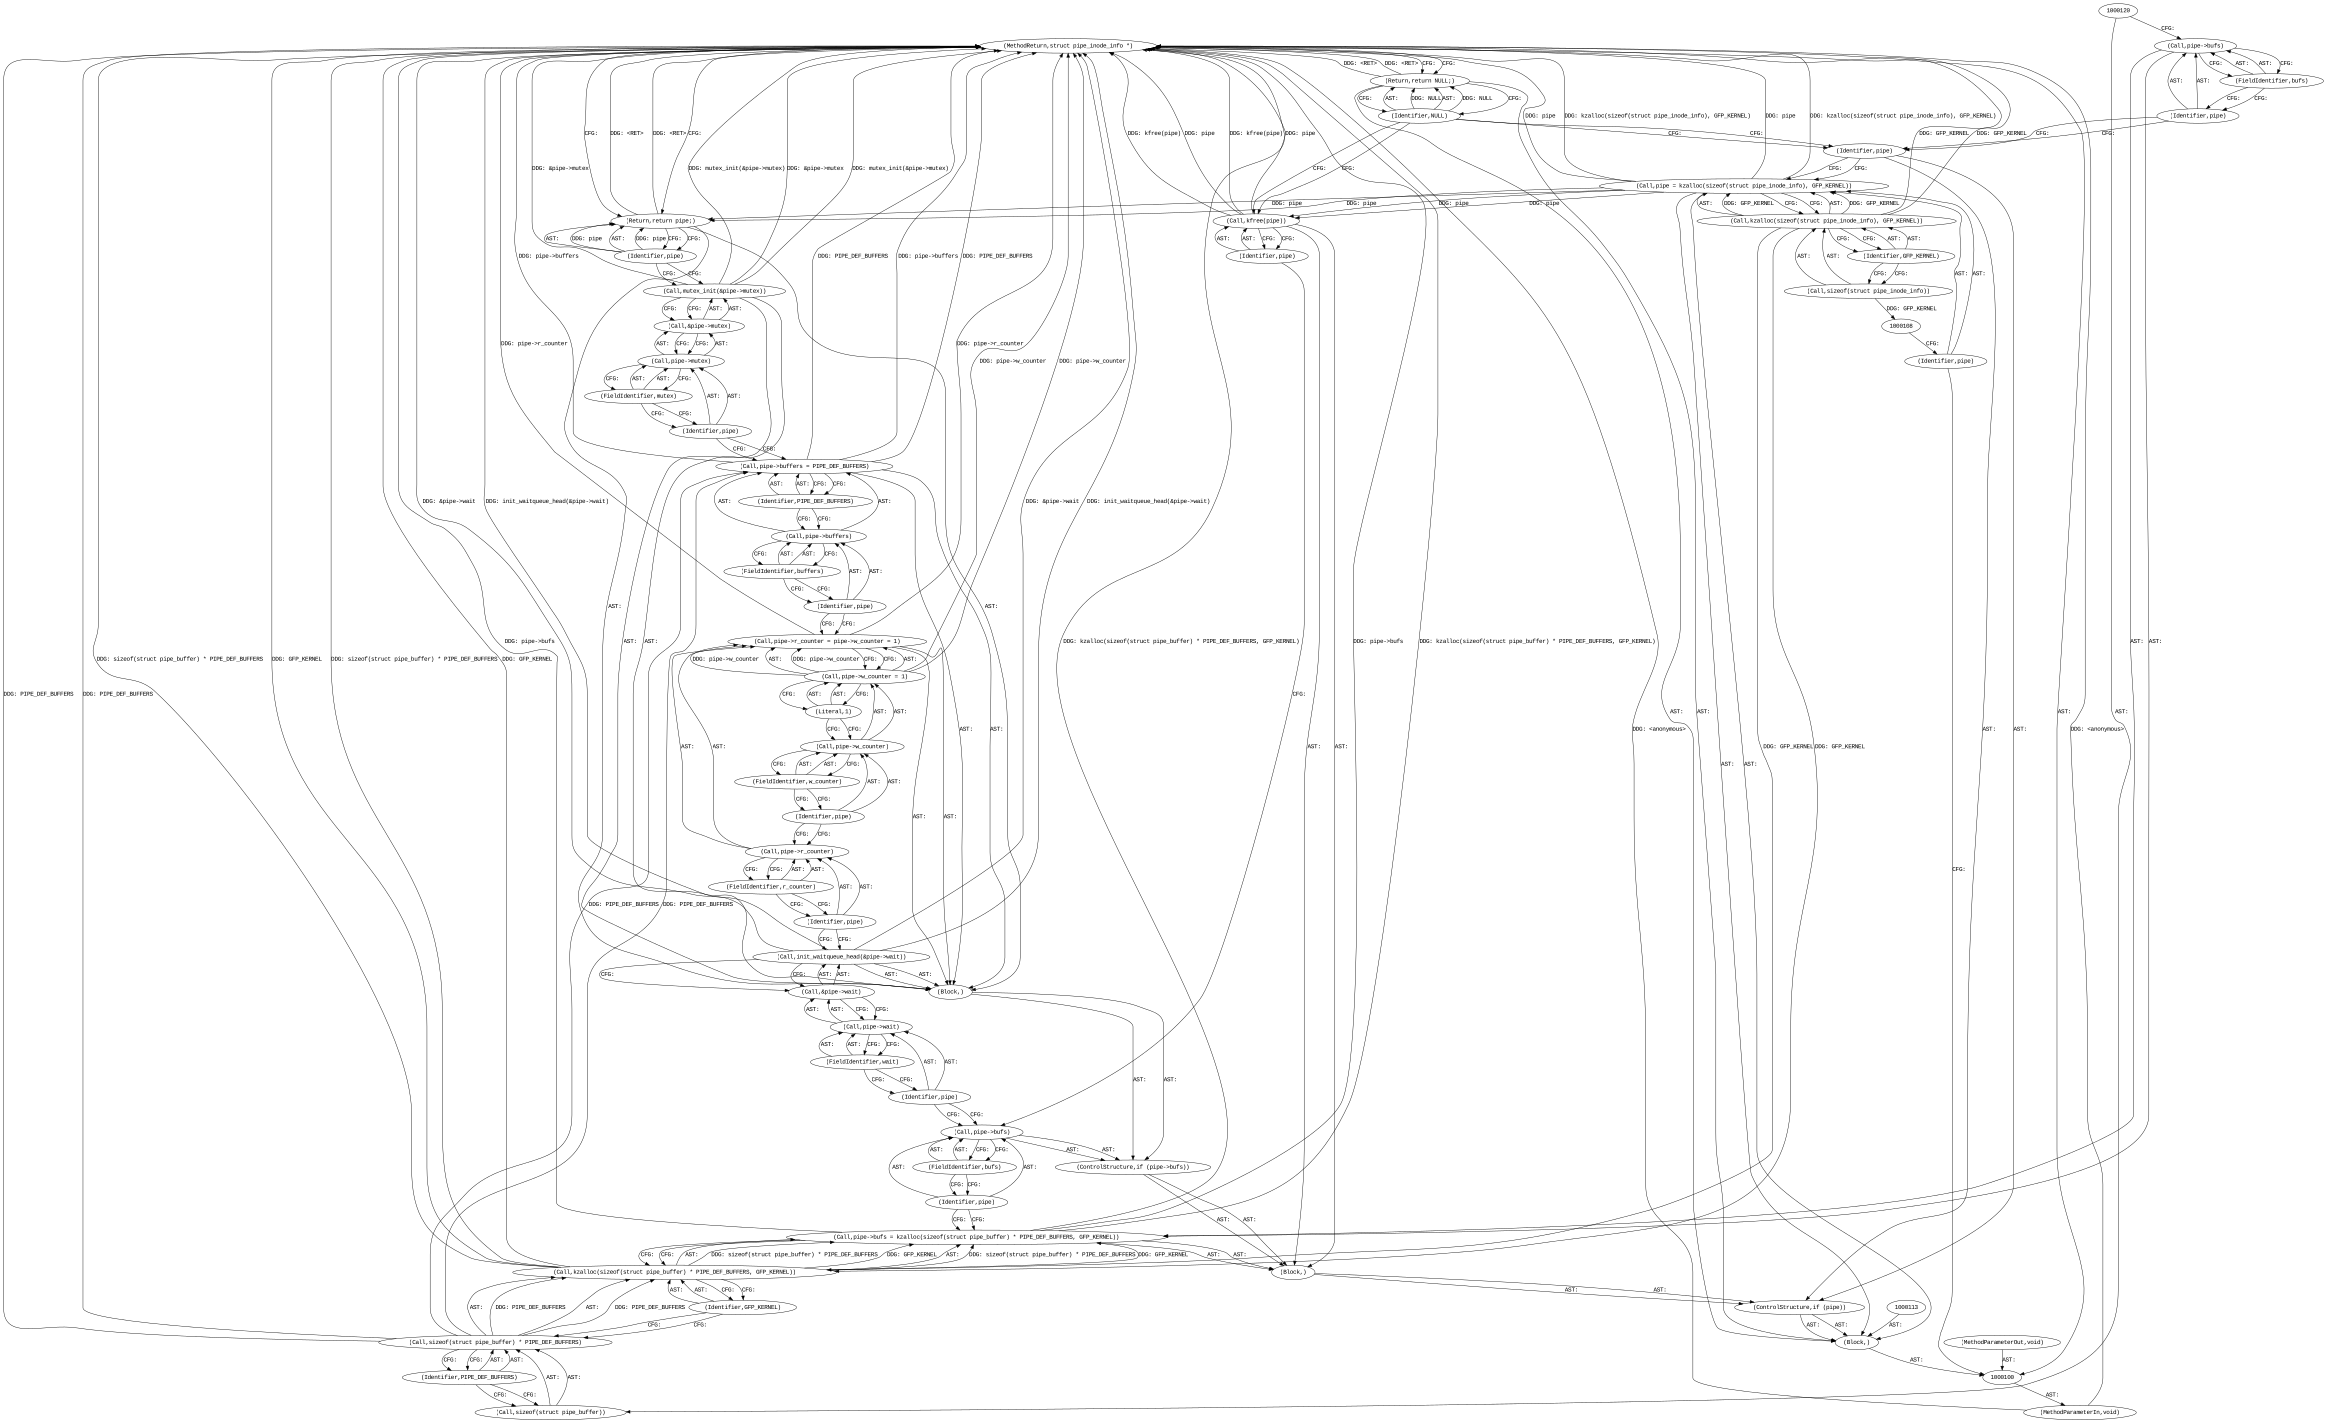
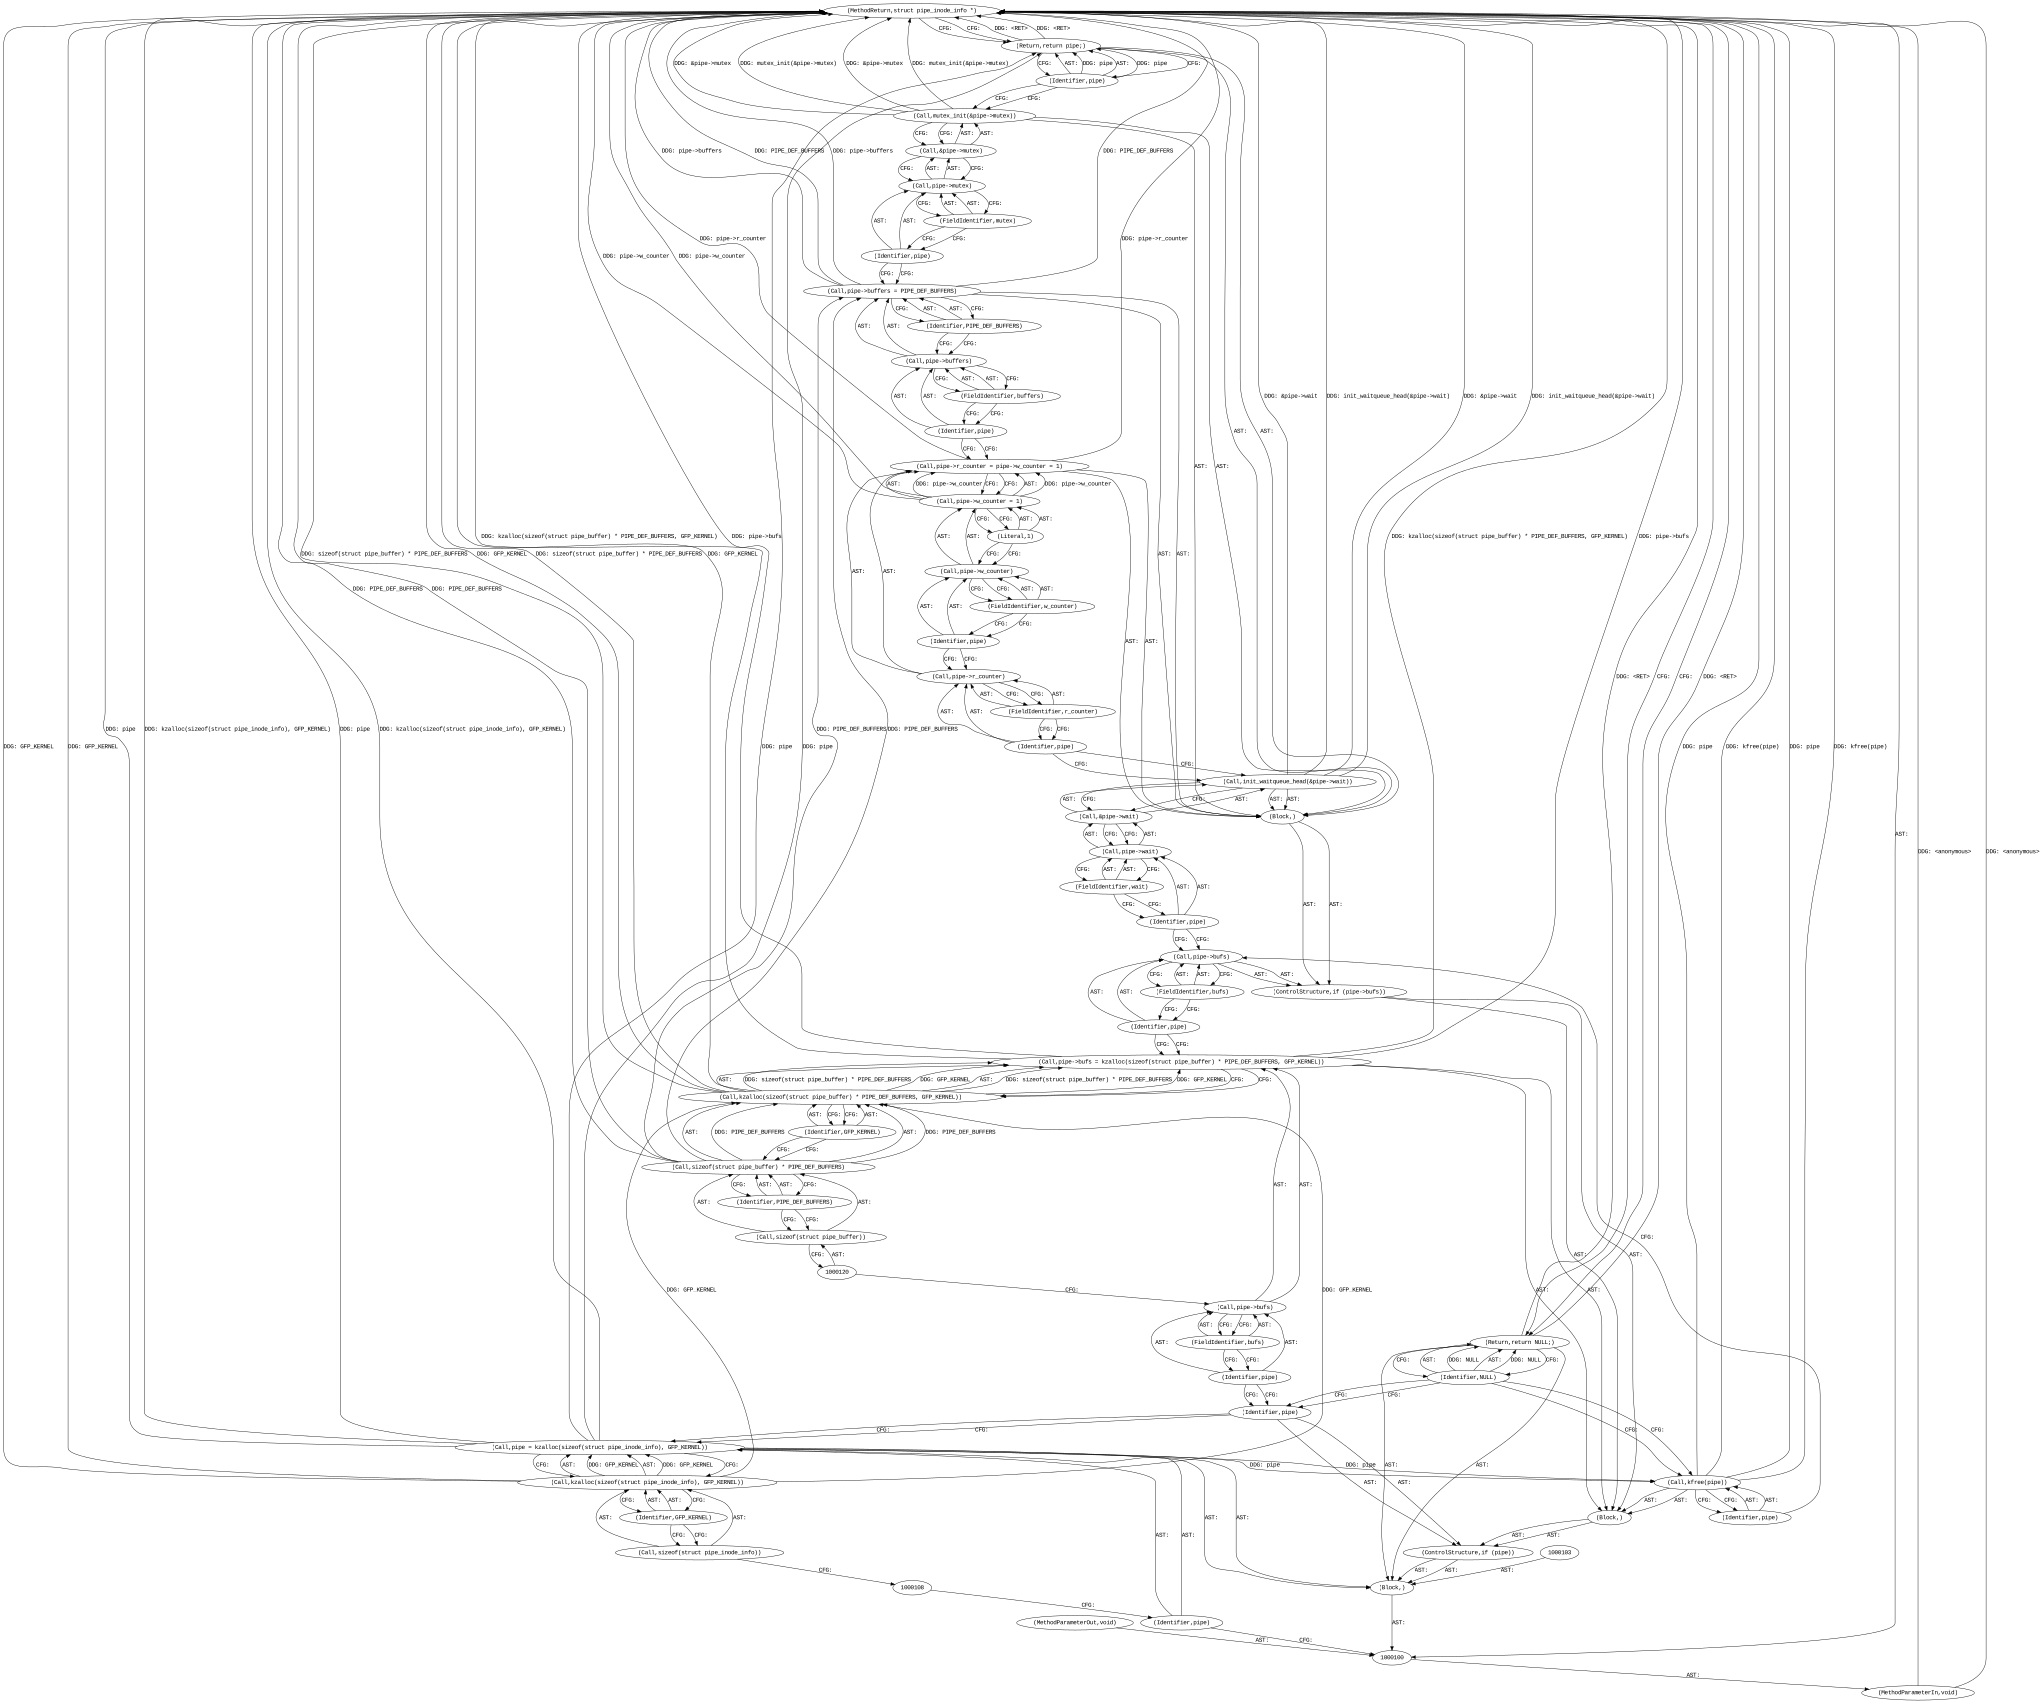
edge "(Call,sizeof(struct pipe_inode_info))" -> "1000108": label "DDG: GFP_KERNEL" -> "CFG: "
edge "(Call,sizeof(struct pipe_buffer))" -> "1000120": added, label "CFG:"
node "1000113": label "1000113" -> "1000103"
